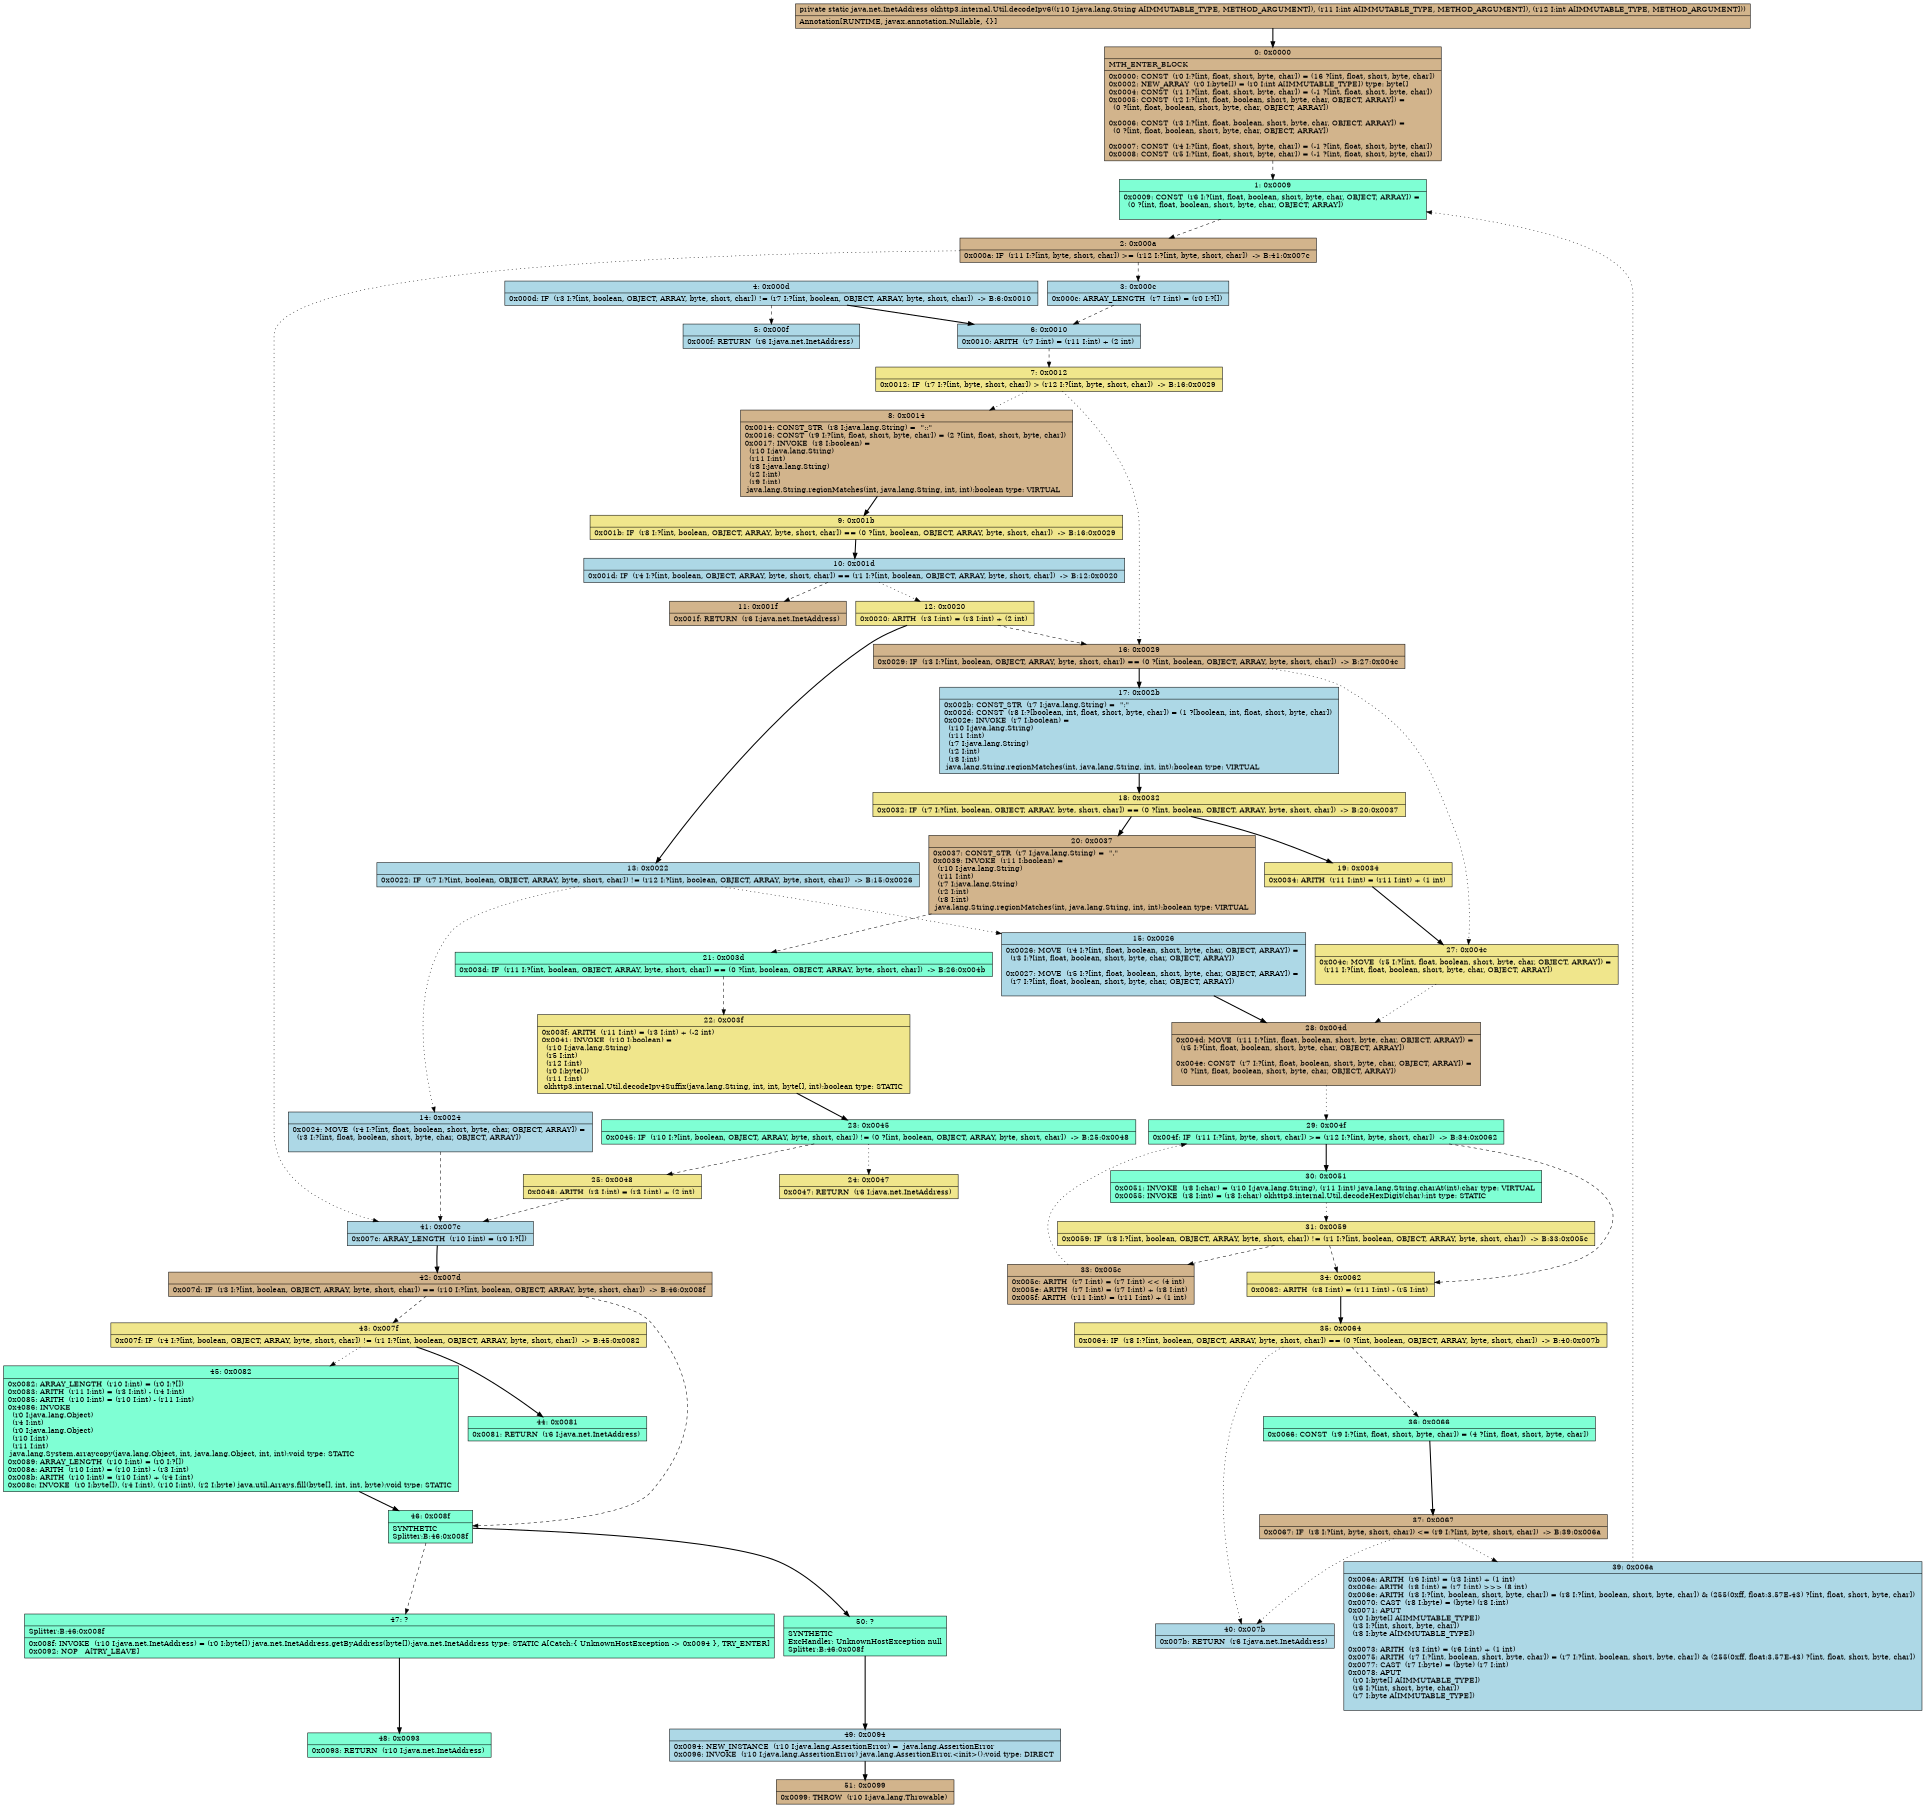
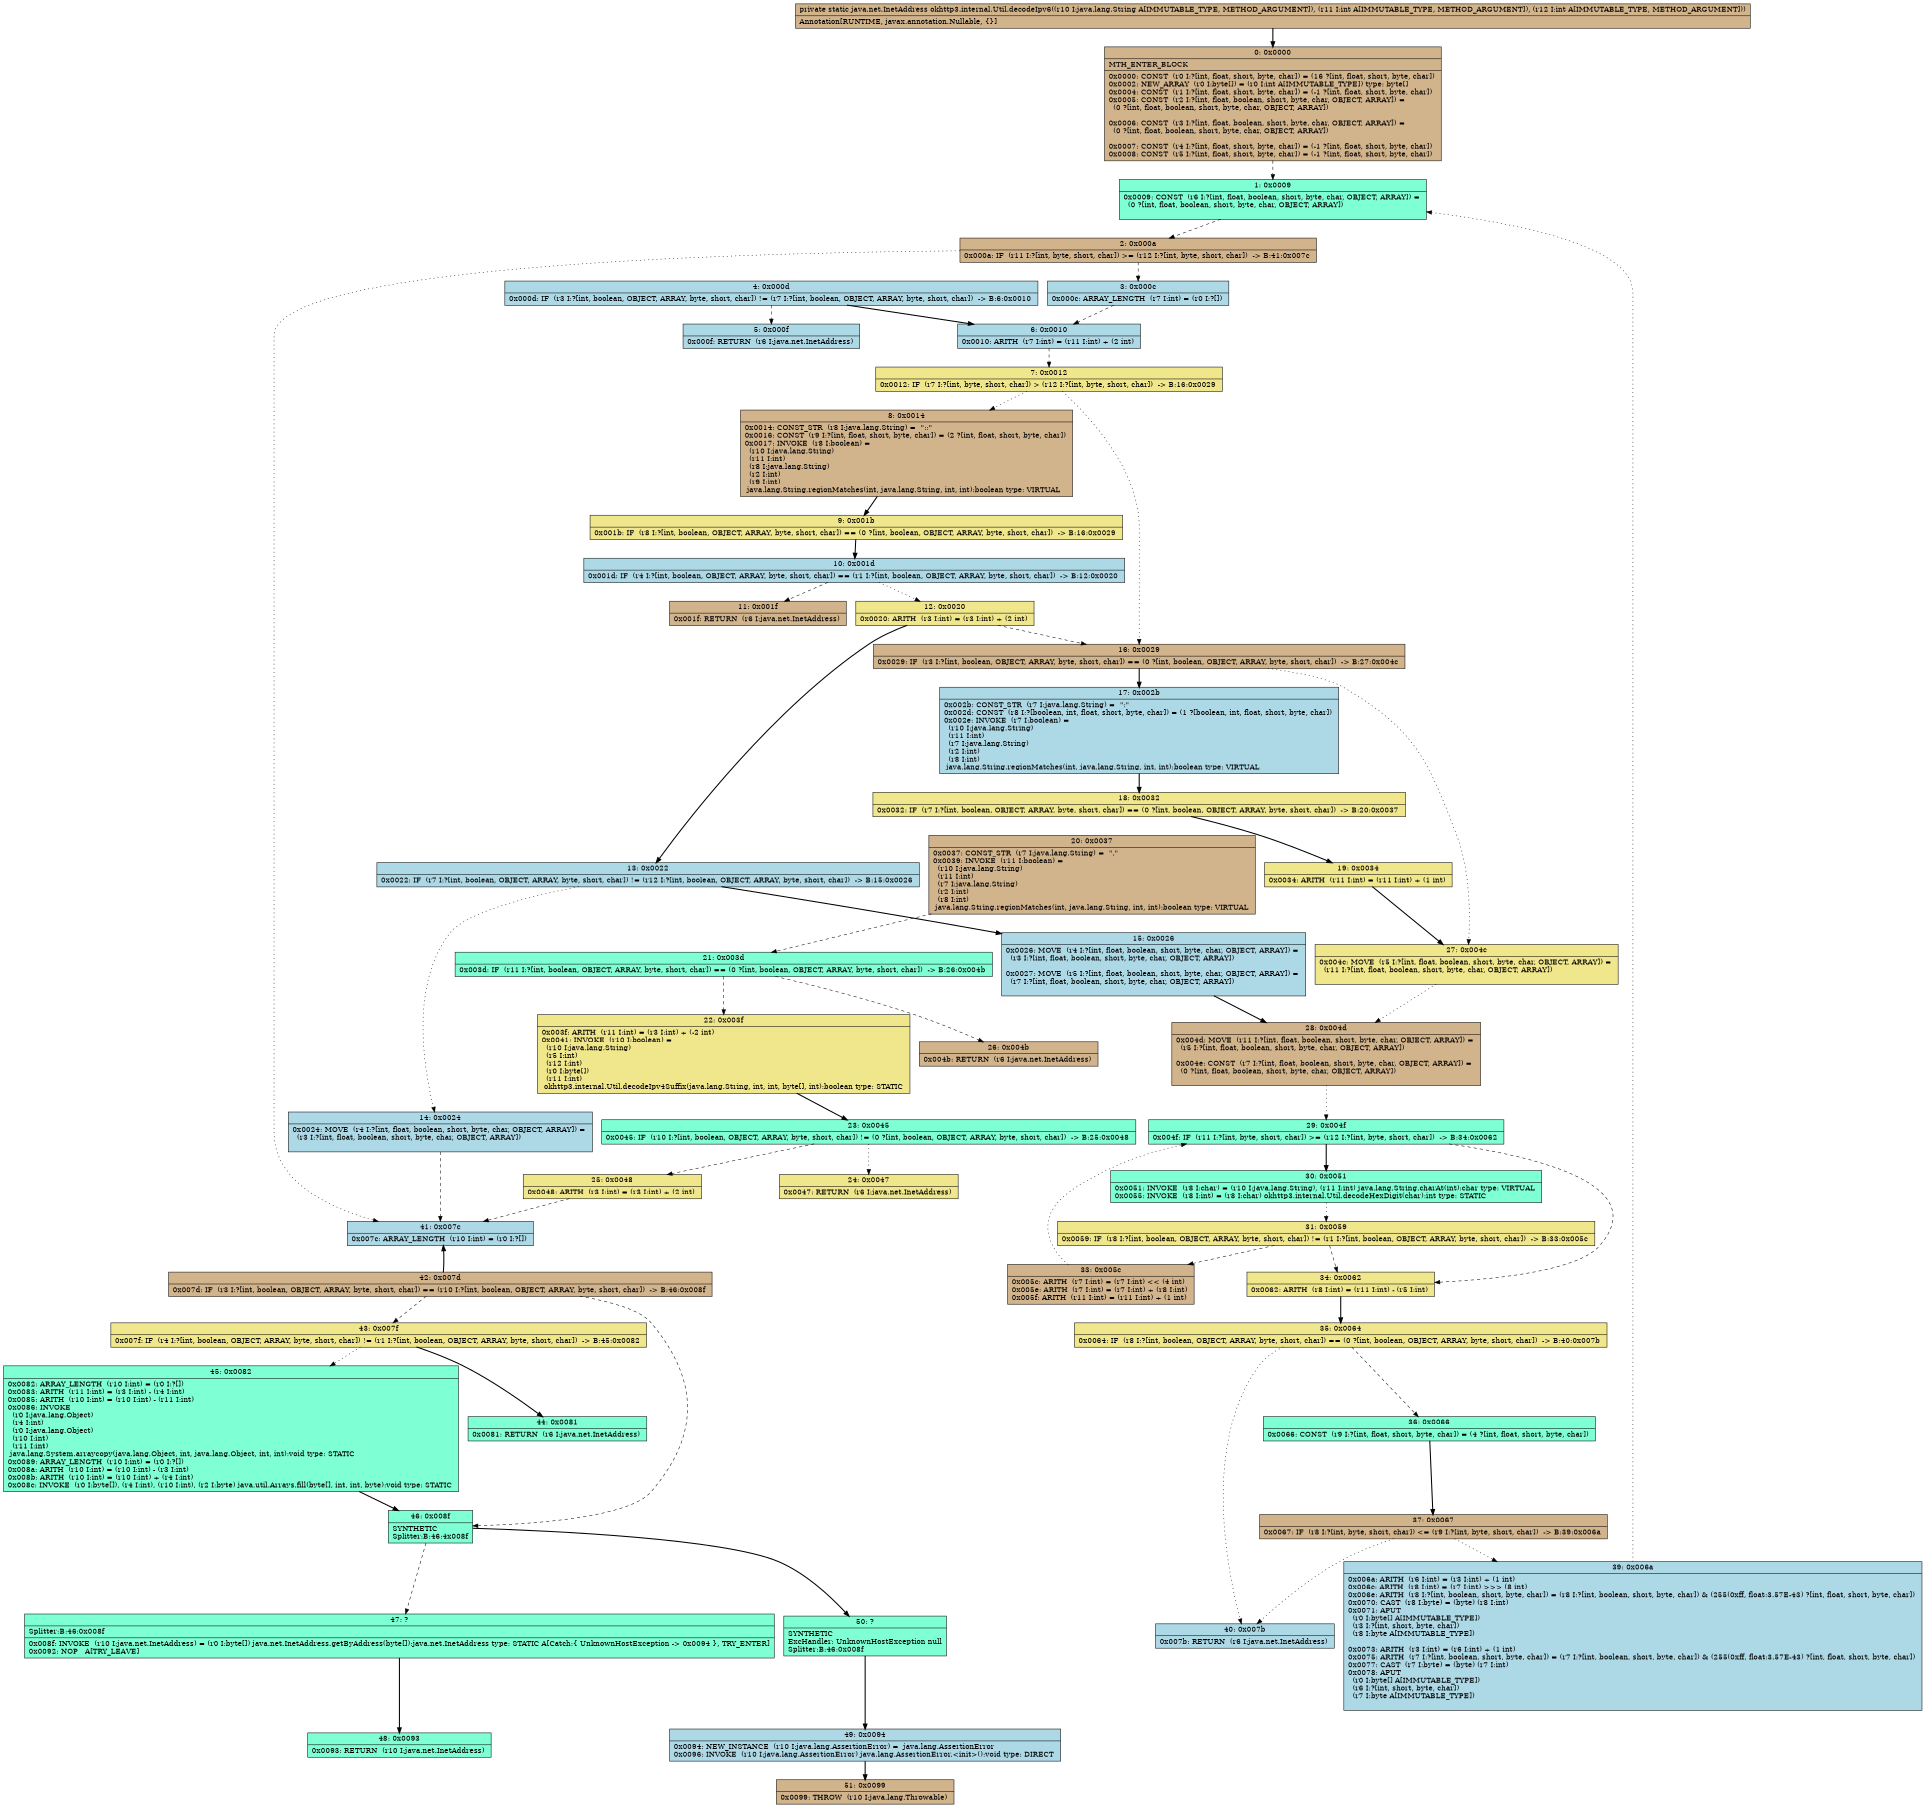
edge "18: 0x0032" -> "20: 0x0037": removed
edge "13: 0x0022" -> "15: 0x0026": style dotted -> bold
node "26: 0x004b": added
edge "41: 0x007c" -> "42: 0x007d": reversed
node "45: 0x0082": text "0x4086: INVOKE" -> "0x0086: INVOKE"
node "46: 0x008f": text "Splitter:B:46:0x008f" -> "Splitter:B:46:4x008f"
